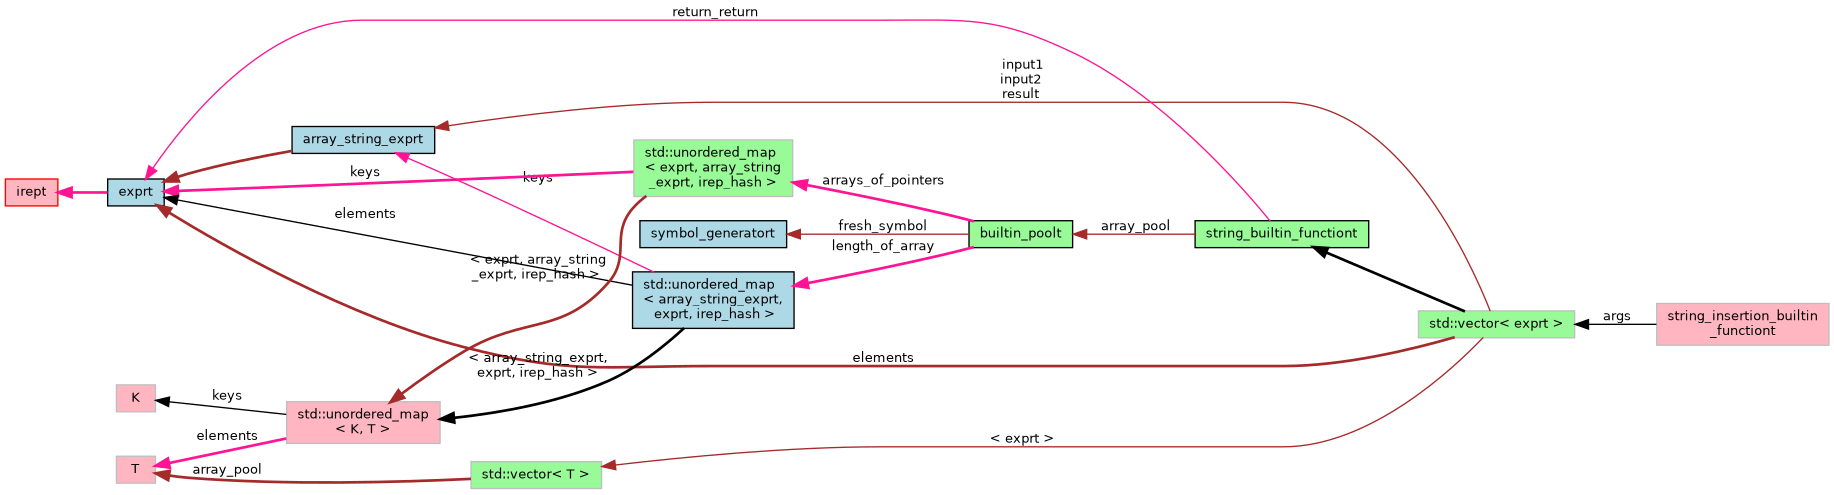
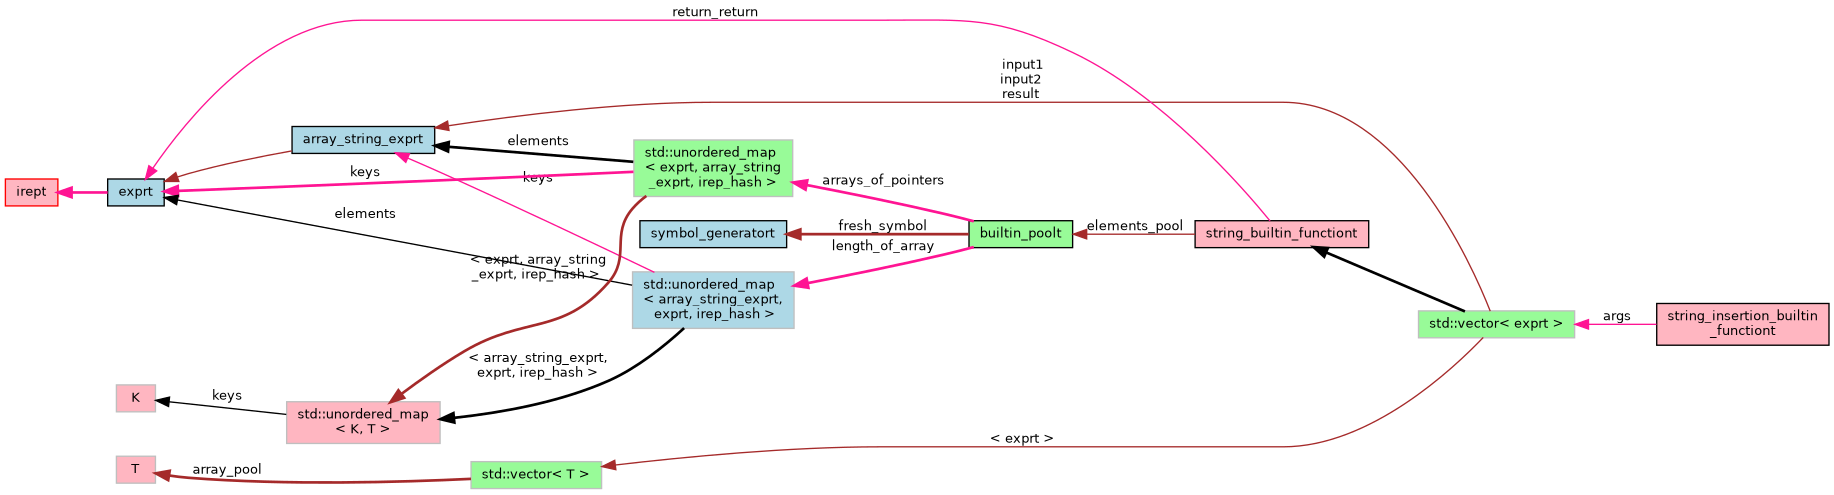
edge "std::unordered_map < exprt, array_string _exprt, irep_hash >" -> "array_string_exprt": added, label "elements"
edge "array_string_exprt" -> "exprt": style bold -> solid
edge "string_builtin_functiont" -> "builtin_poolt": label " array_pool" -> " elements_pool"
edge "builtin_poolt" -> "symbol_generatort": style solid -> bold
node "string_builtin_functiont": fillcolor palegreen -> lightpink
node "std::unordered_map < array_string_exprt, exprt, irep_hash >": color black -> grey75
edge "string_insertion_builtin _functiont" -> "std::vector< exprt >": color black -> deeppink
node "string_insertion_builtin _functiont": color grey75 -> black
edge "std::vector< exprt >" -> "exprt": removed, label "elements"
edge "std::unordered_map < K, T >" -> "T": removed, label "elements"
